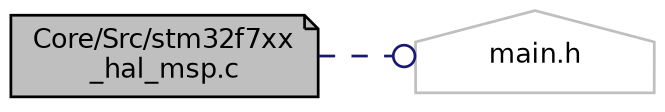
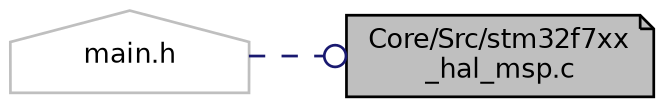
edge "Core/Src/stm32f7xx _hal_msp.c" -> "main.h": reversed
